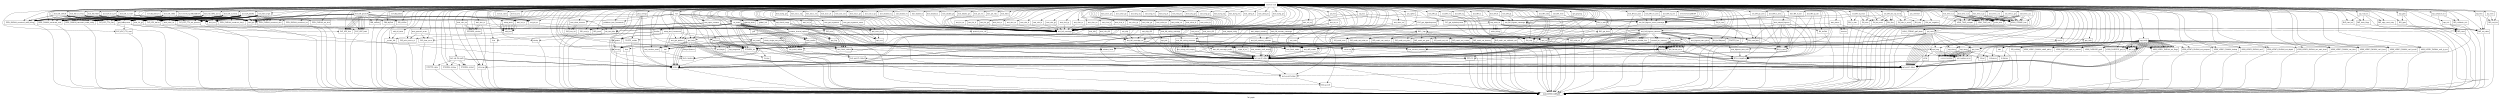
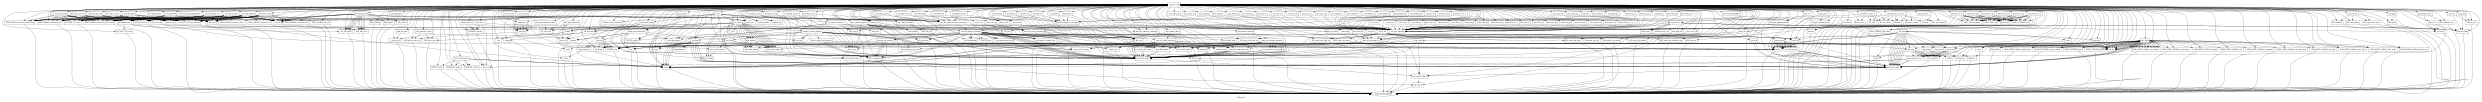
node "test_size_t_gt": removed
